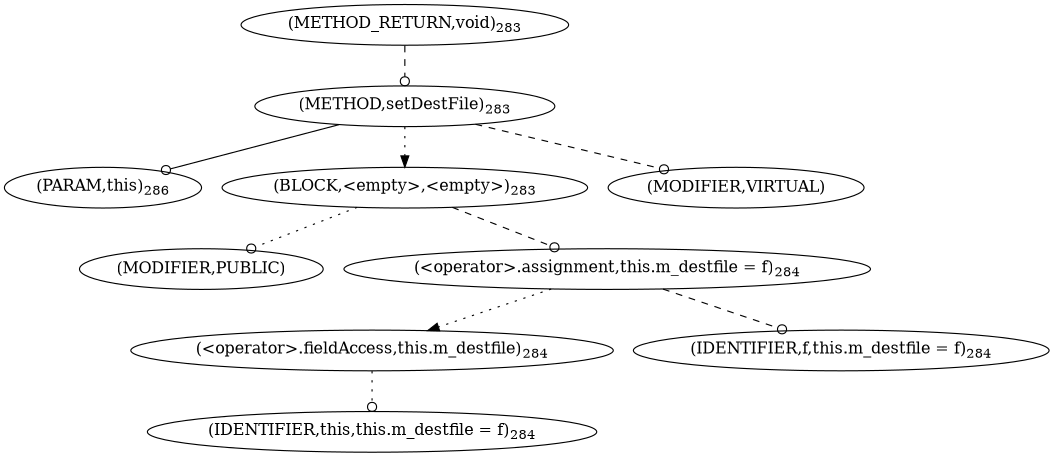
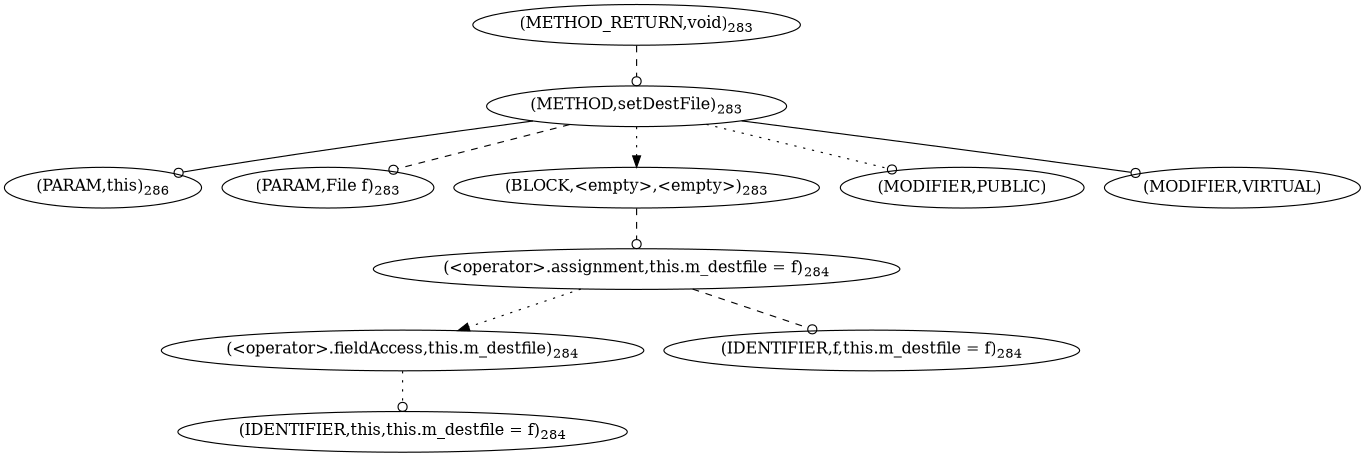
edge "(METHOD,setDestFile)" -> "(MODIFIER,VIRTUAL)": style dashed -> solid
node "(PARAM,File f)": added
edge "(BLOCK,<empty>,<empty>)" -> "(MODIFIER,PUBLIC)": now "(METHOD,setDestFile)" -> "(MODIFIER,PUBLIC)"
